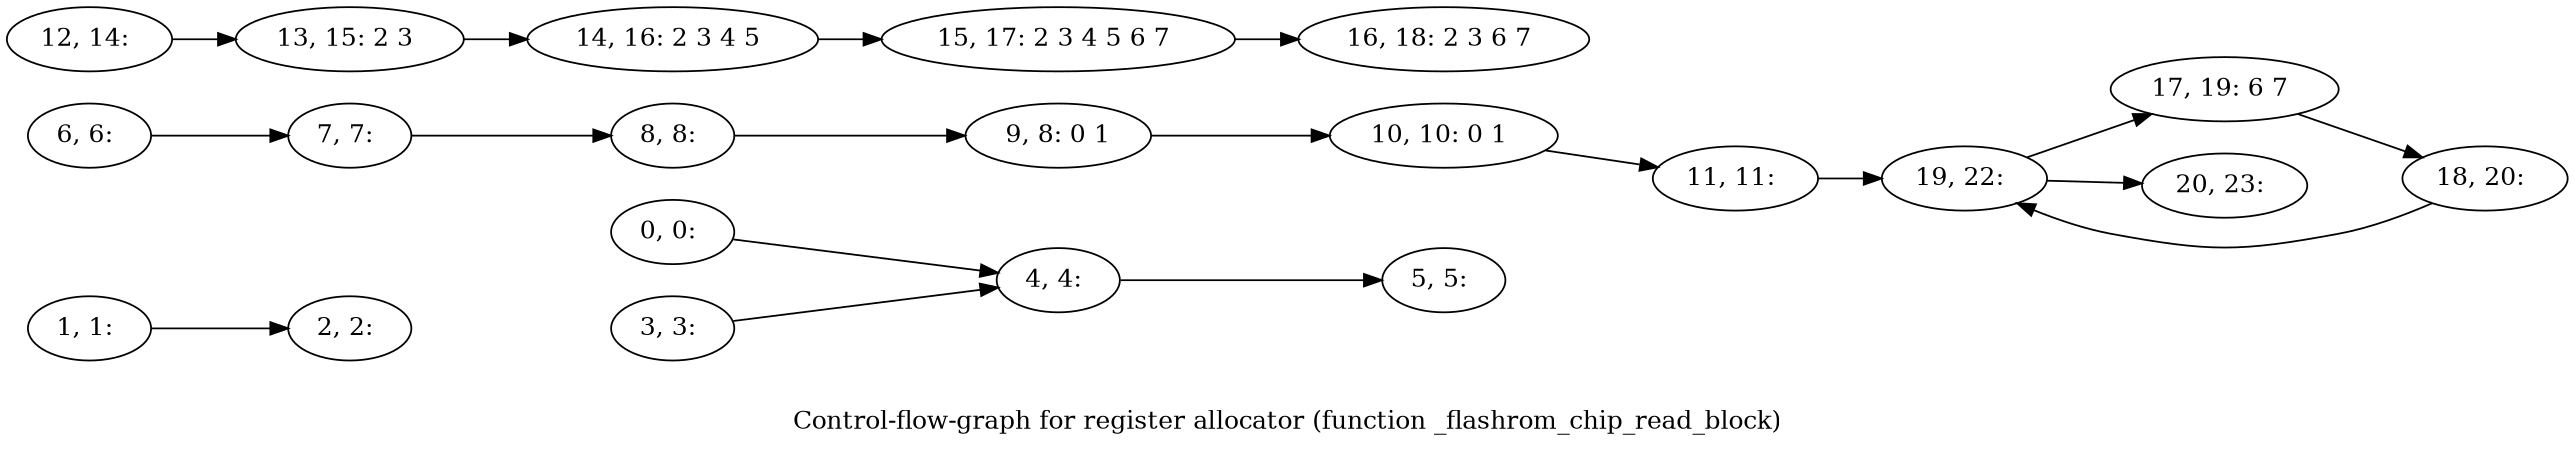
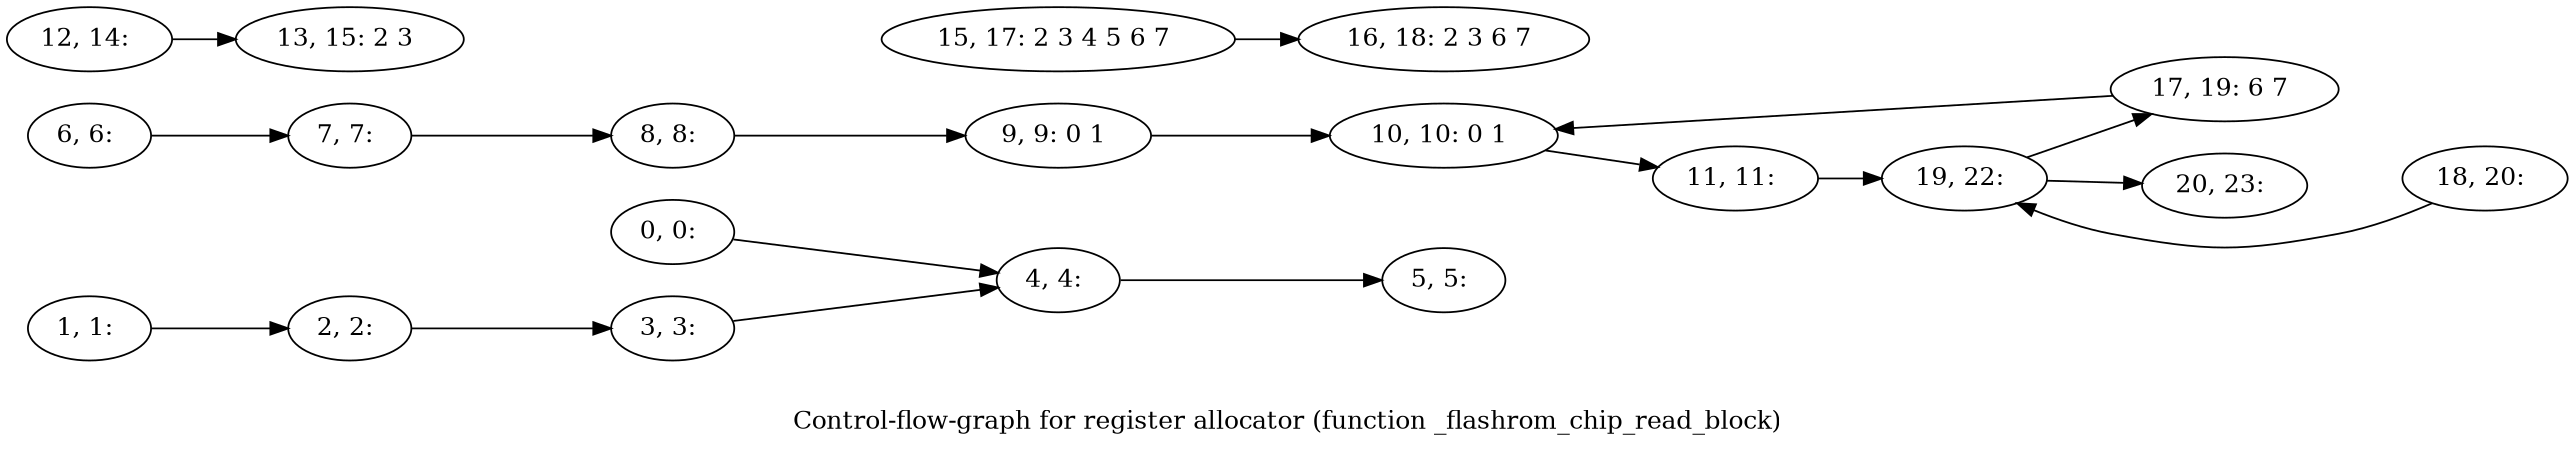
node "14, 16: 2 3 4 5": removed
edge "17, 19: 6 7" -> "18, 20:": now "17, 19: 6 7" -> "10, 10: 0 1"
node "9, 8: 0 1": label "9, 8: 0 1" -> "9, 9: 0 1"
edge "2, 2:" -> "3, 3:": added
